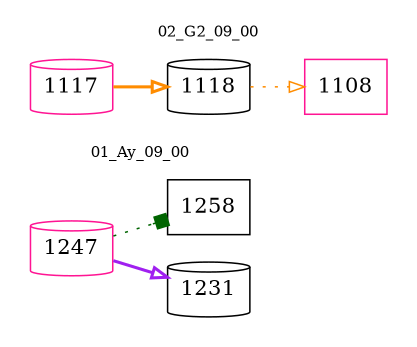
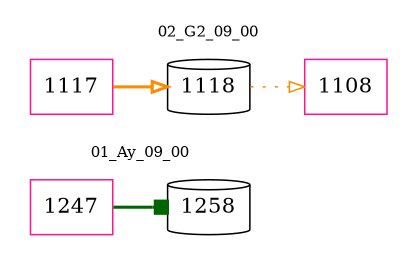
node "1117": shape cylinder -> box
node "1258": shape box -> cylinder
edge "1247" -> "1258": style dotted -> bold
node "1247": shape cylinder -> box
node "1231": removed
